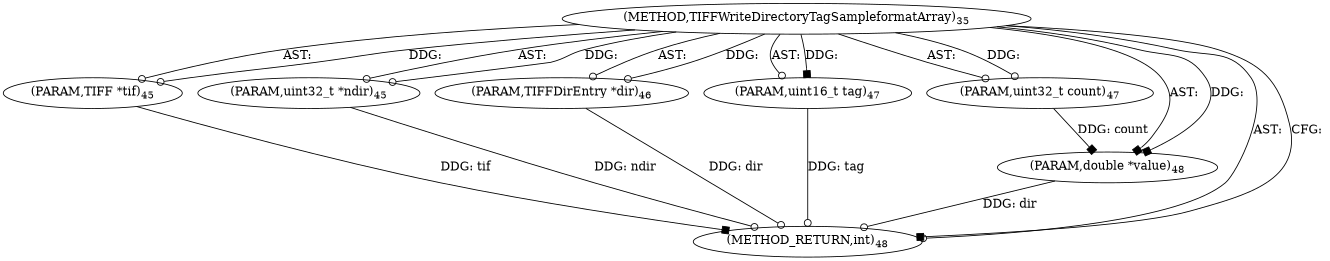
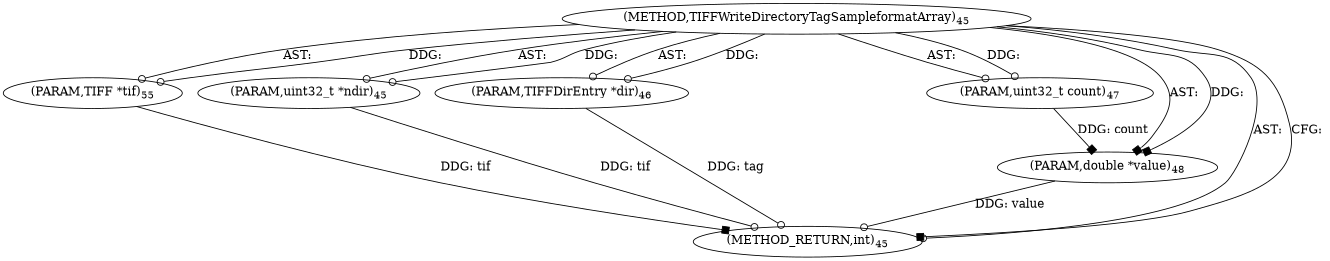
node "(METHOD,TIFFWriteDirectoryTagSampleformatArray)": text "35" -> "45"
node "(PARAM,TIFF *tif)": text "45" -> "55"
node "(PARAM,uint16_t tag)": removed
edge "(PARAM,uint32_t *ndir)" -> "(METHOD_RETURN,int)": label "DDG: ndir" -> "DDG: tif"
edge "(PARAM,TIFFDirEntry *dir)" -> "(METHOD_RETURN,int)": label "DDG: dir" -> "DDG: tag"
edge "(PARAM,double *value)" -> "(METHOD_RETURN,int)": label "DDG: dir" -> "DDG: value"
node "(METHOD_RETURN,int)": text "48" -> "45"
